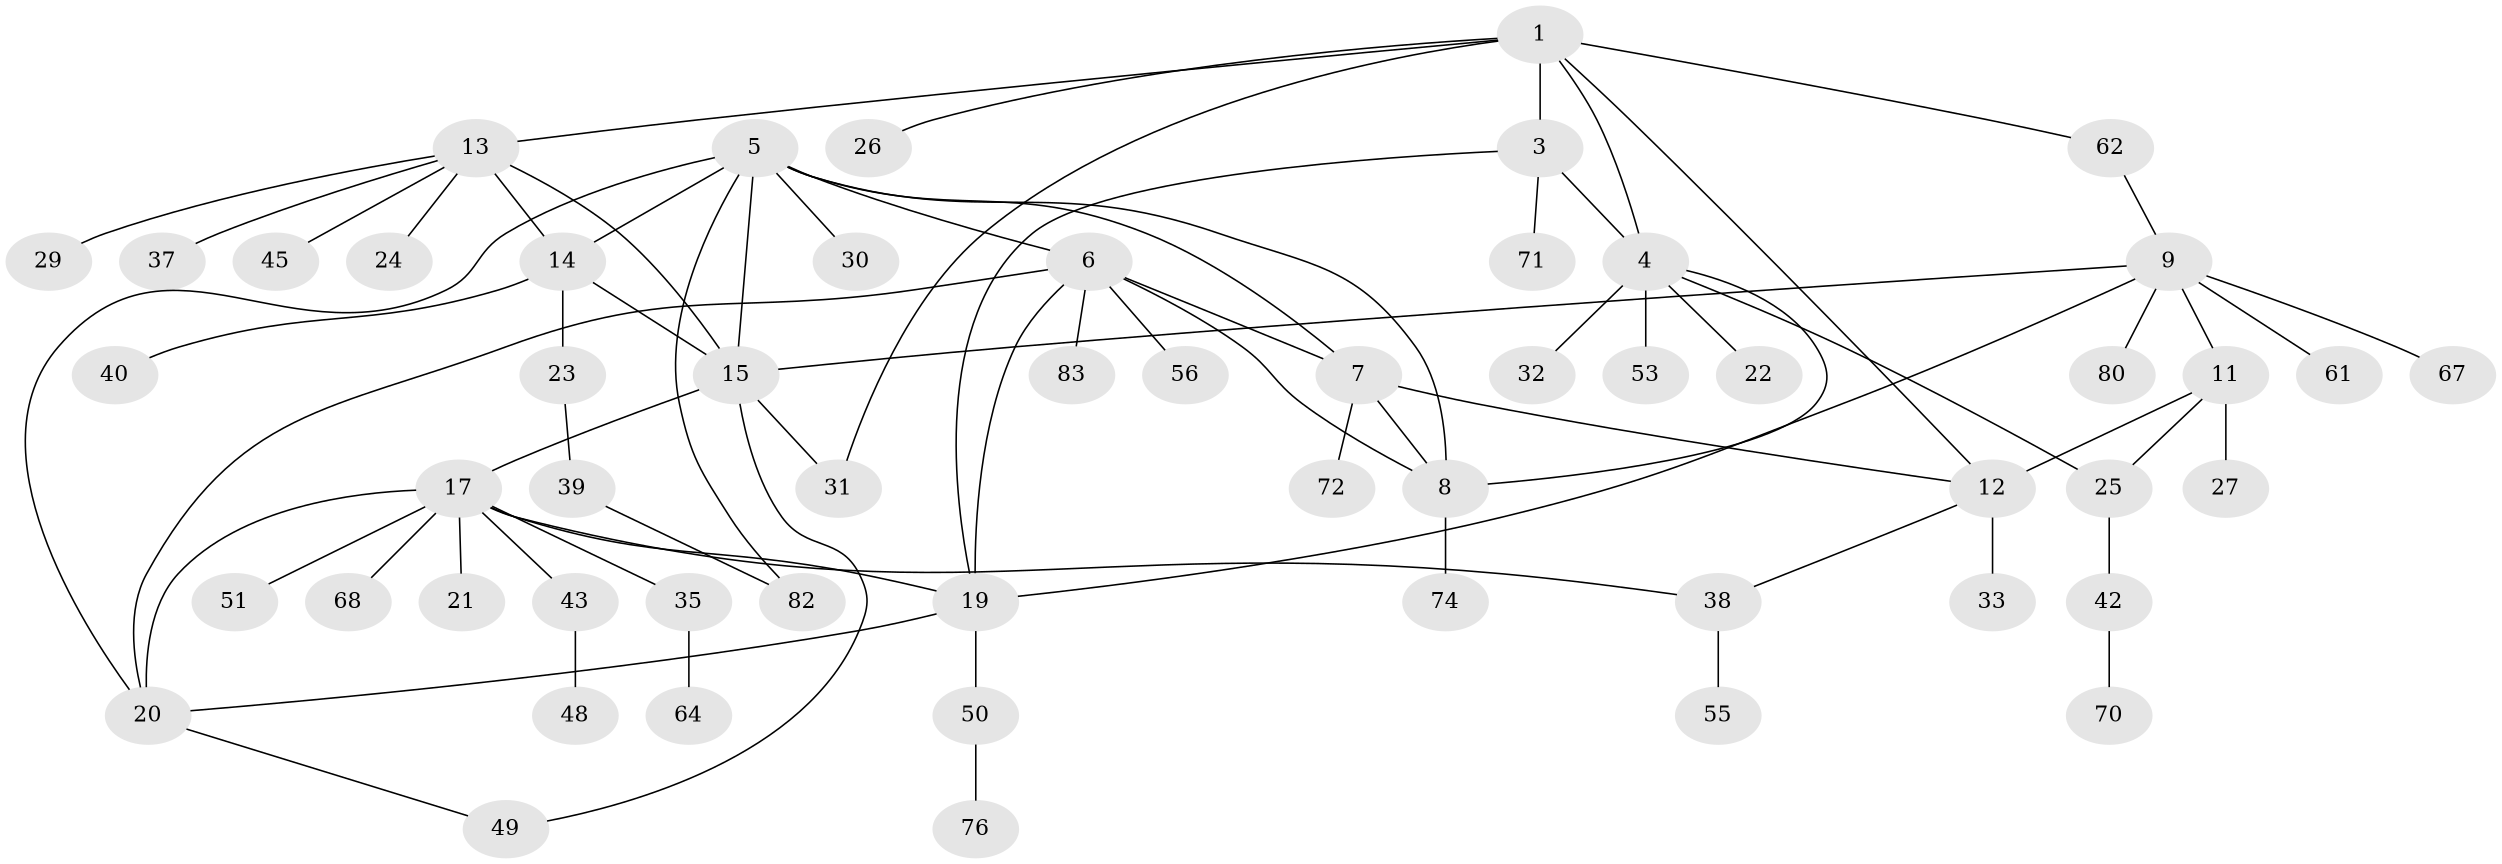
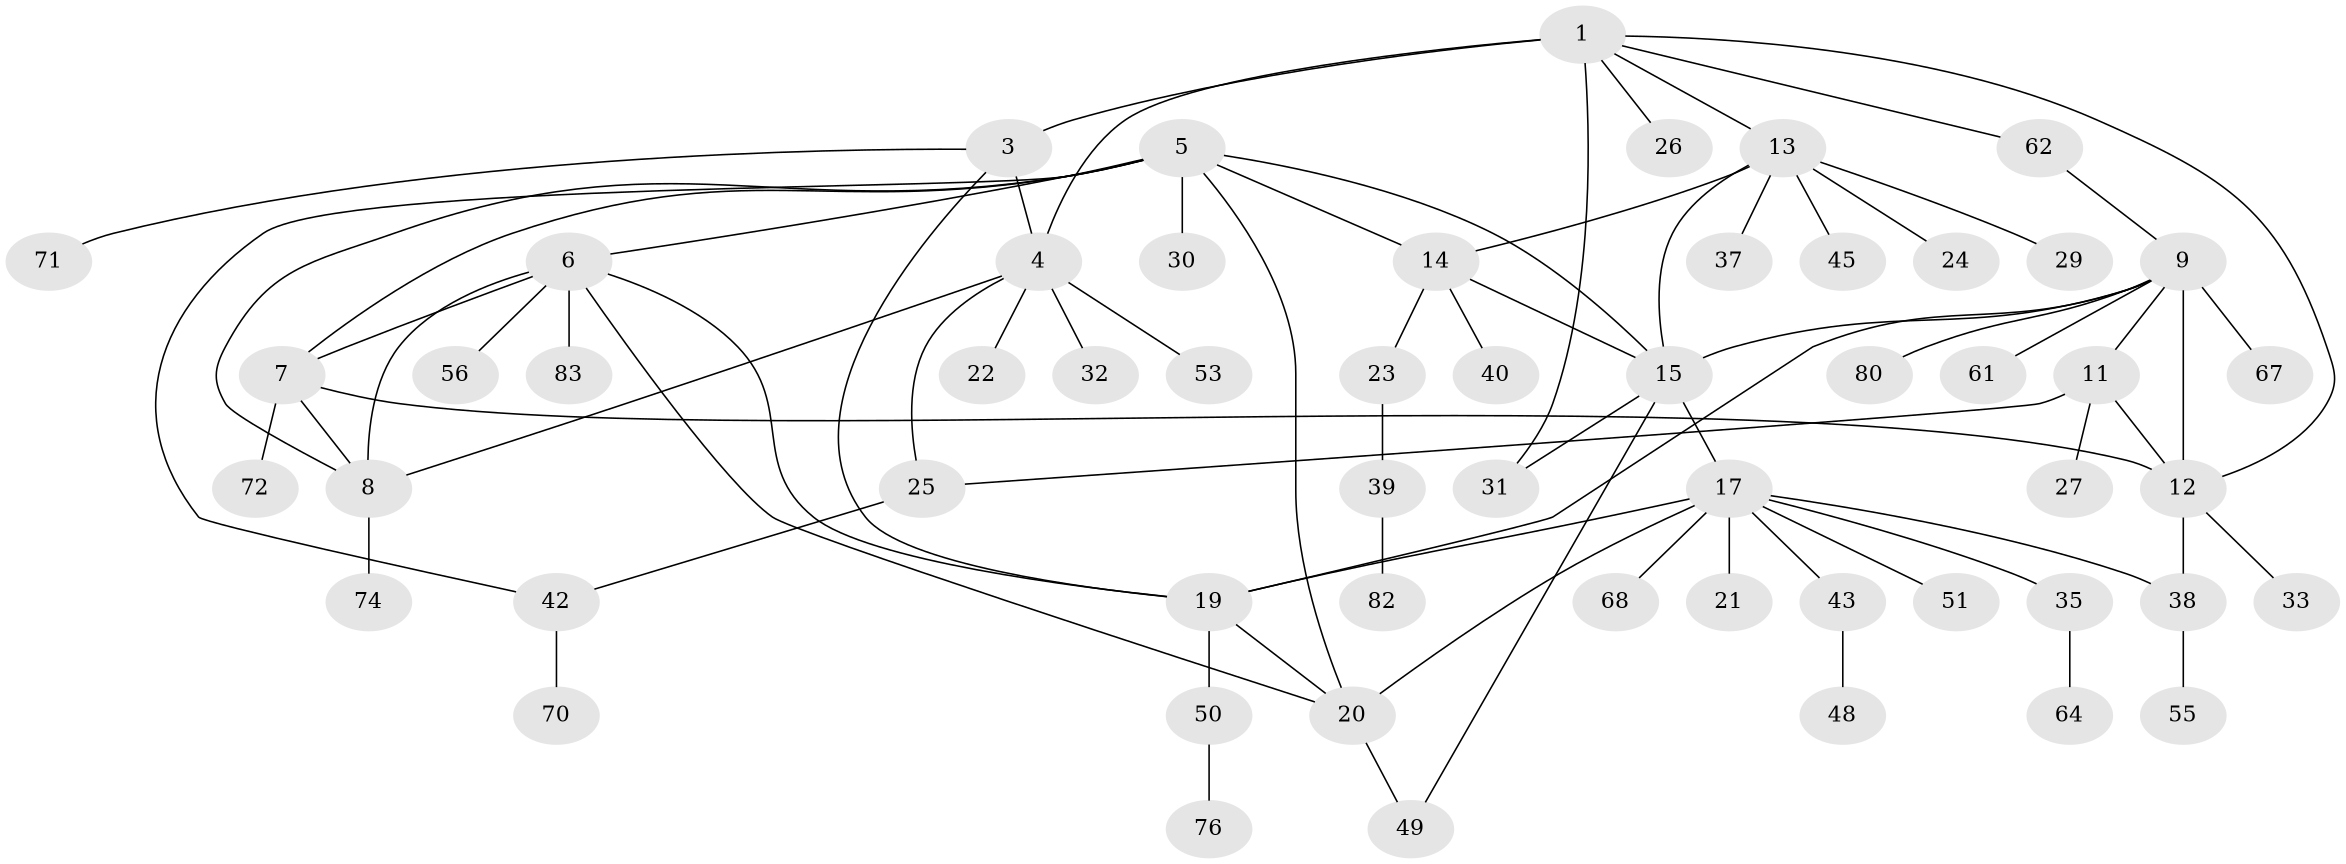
edge "9" -- "12": added
edge "5" -- "82": now "5" -- "42"
